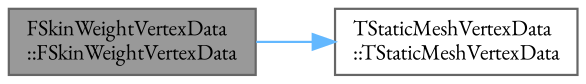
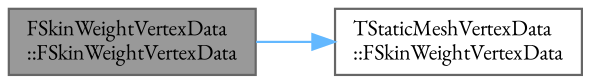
node "TStaticMeshVertexData ::TStaticMeshVertexData": label "TStaticMeshVertexData ::TStaticMeshVertexData" -> "TStaticMeshVertexData ::FSkinWeightVertexData"
